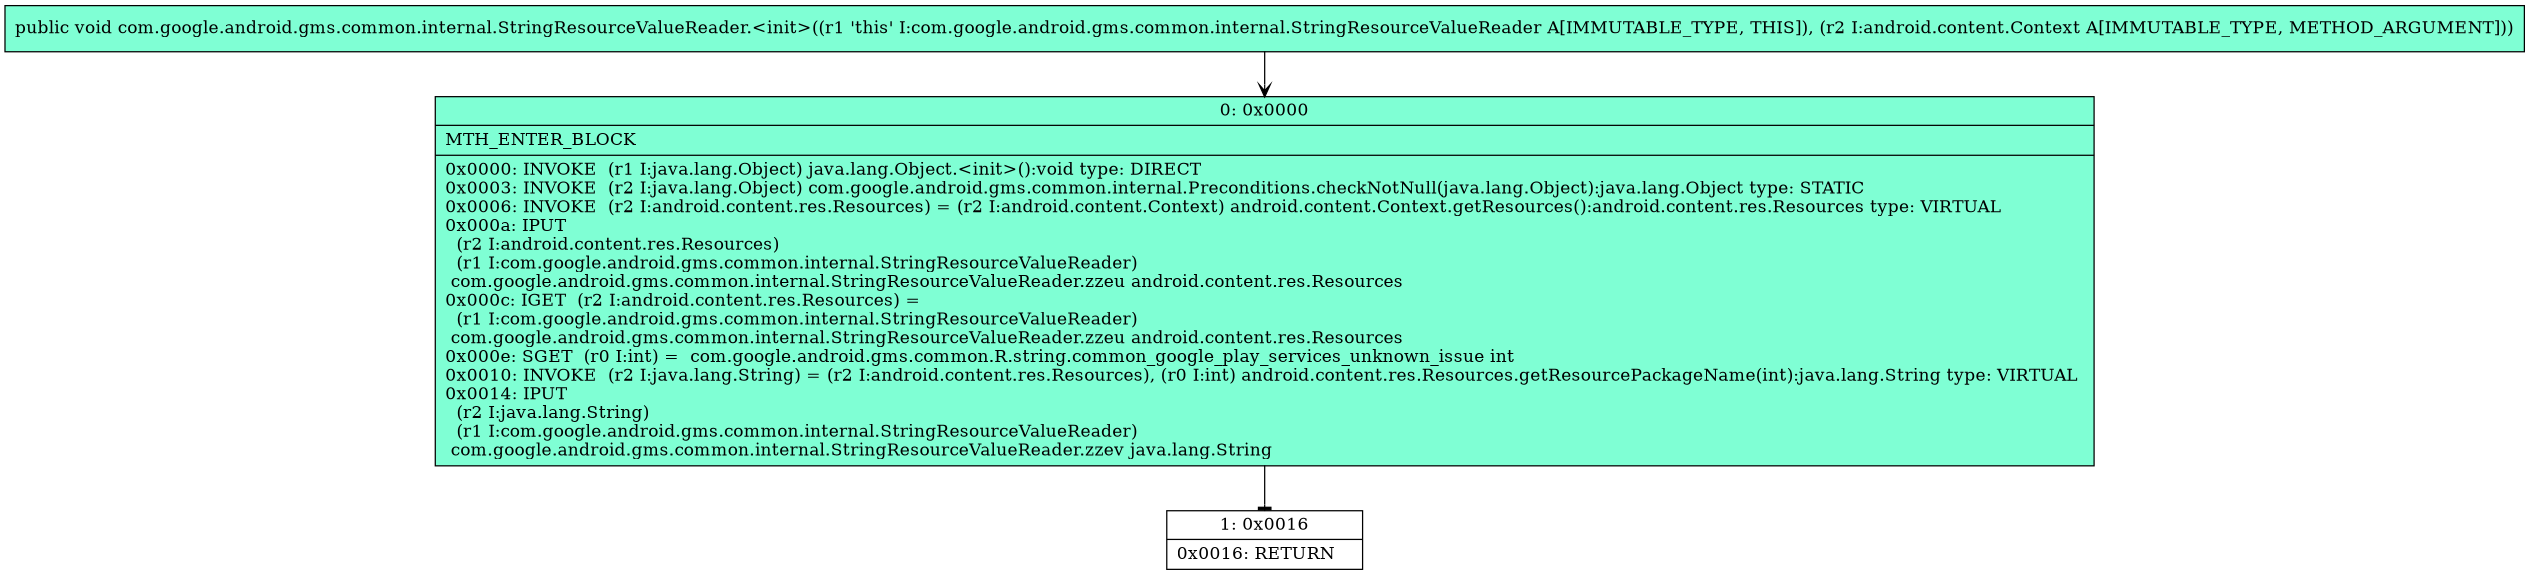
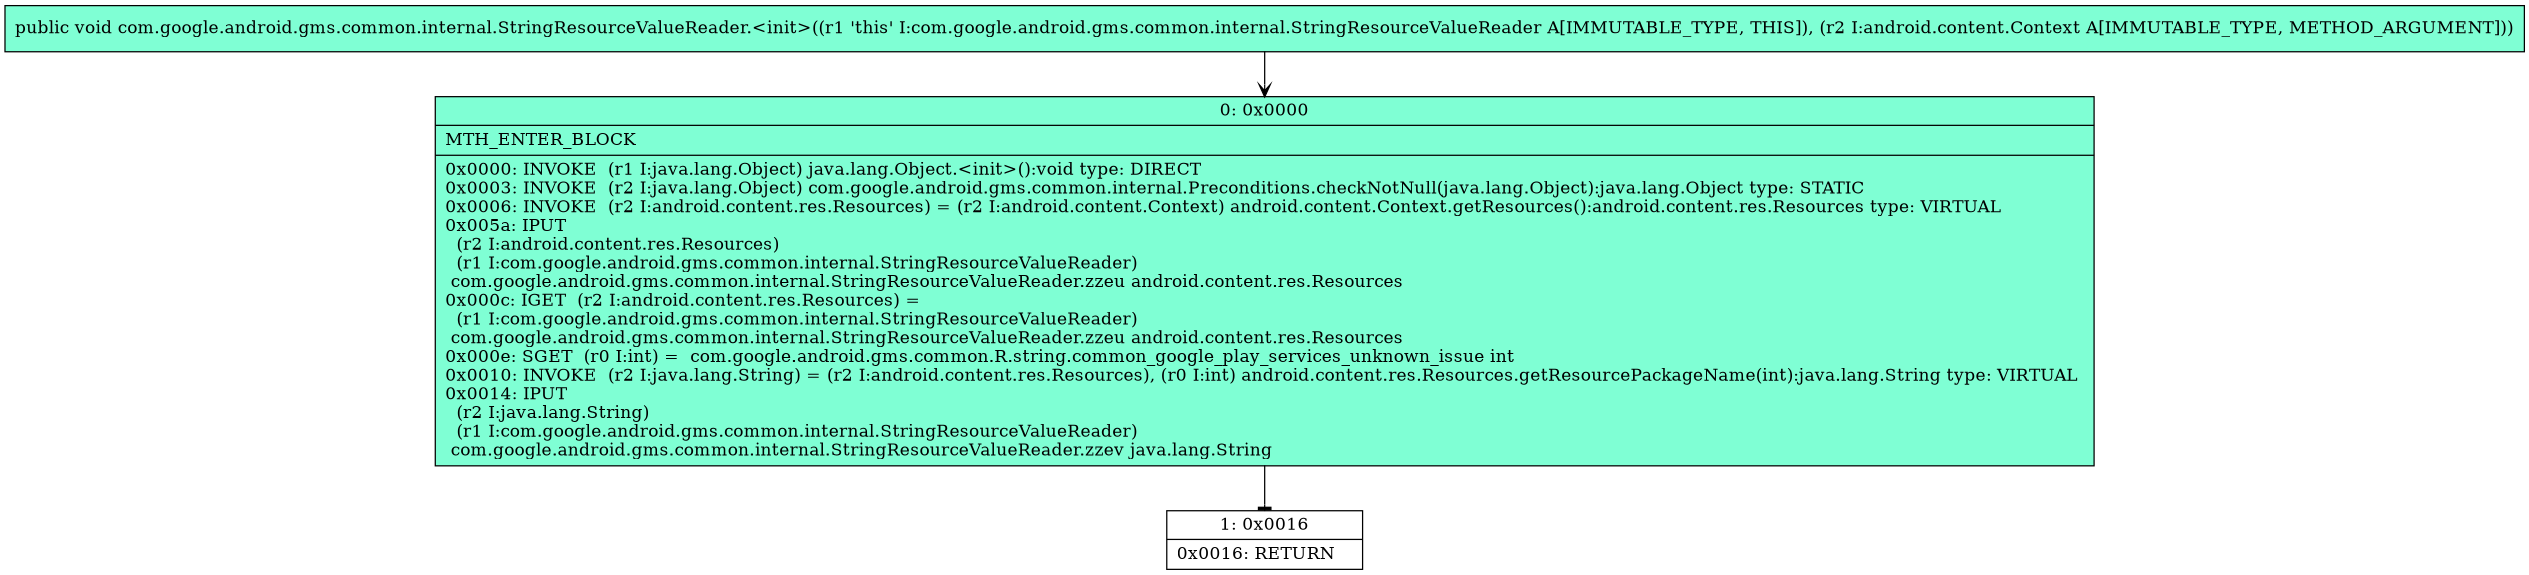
node "0: 0x0000": text "0x000a: IPUT" -> "0x005a: IPUT"
